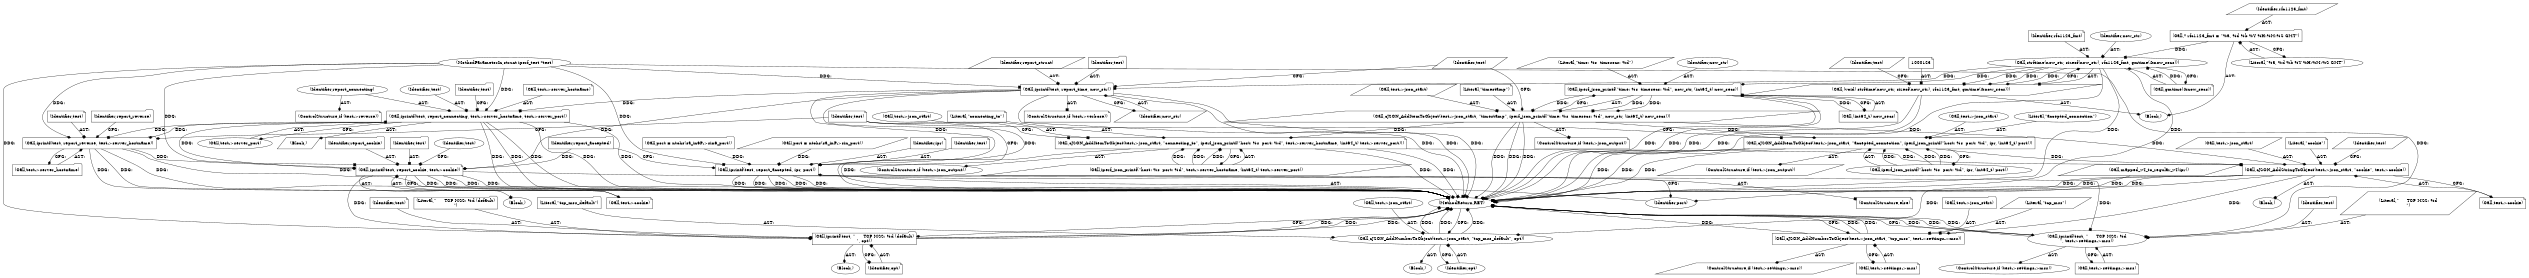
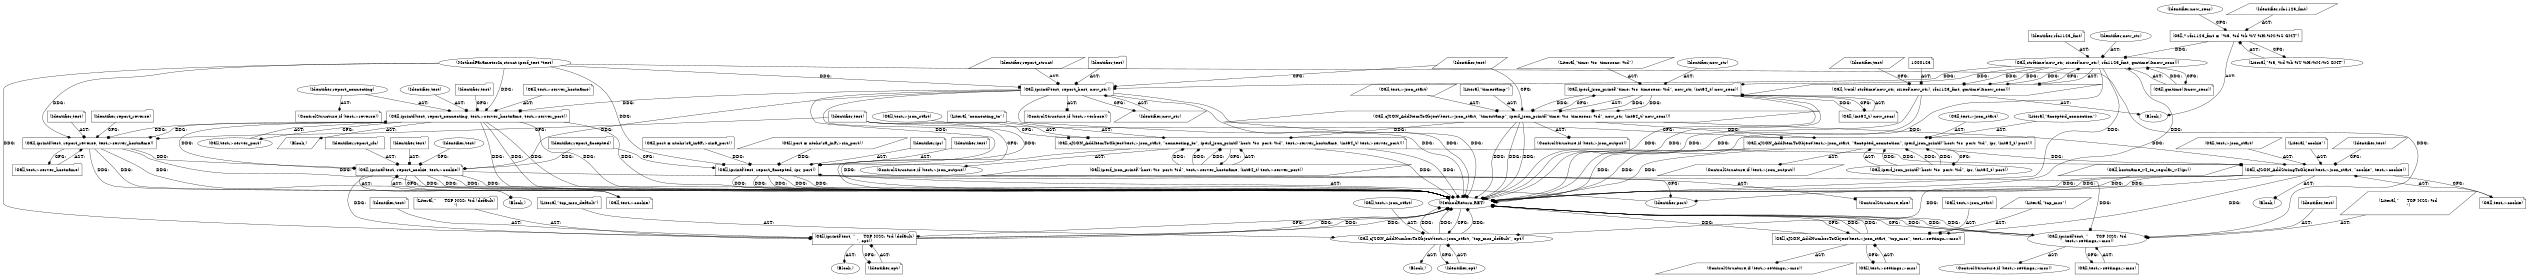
node "(Identifier,now_secs)": added
edge "(MethodParameterIn,struct iperf_test *test)" -> "(Call,iprintf(test, report_cookie, test->cookie))": removed, label "DDG:"
node "(Call,iprintf(test, report_time, now_str))": label "(Call,iprintf(test, report_time, now_str))" -> "(Call,iprintf(test, report_host, now_str))"
node "(Identifier,report_cookie)": label "(Identifier,report_cookie)" -> "(Identifier,report_rfc)"
edge "(Call,port = ntohs(sa_in6P->sin6_port))" -> "(Call,iprintf(test, report_accepted, ipr, port))": arrowhead diamond -> box
node "(Call,mapped_v4_to_regular_v4(ipr))": label "(Call,mapped_v4_to_regular_v4(ipr))" -> "(Call,hostname_v4_to_regular_v4(ipr))"
